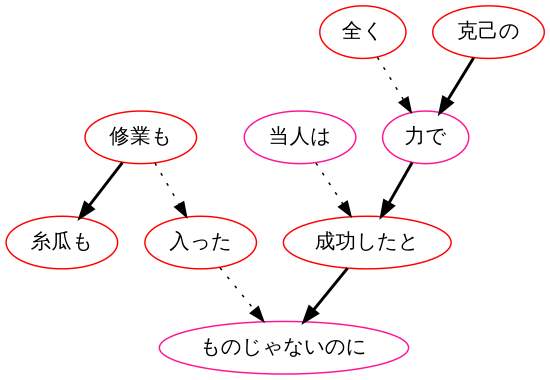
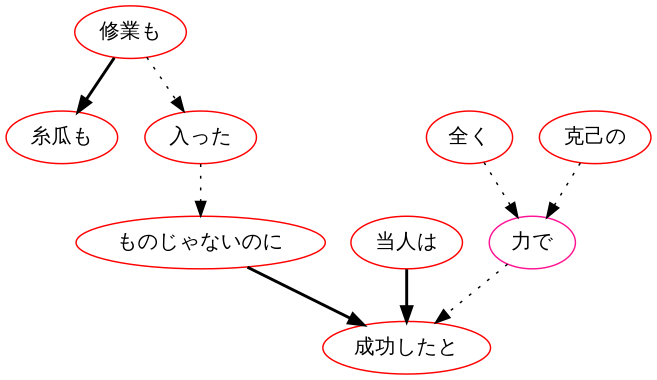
edge "克己の" -> "力で": style bold -> dotted
node "当人は": color deeppink -> red
edge "当人は" -> "成功したと": style dotted -> bold
edge "力で" -> "成功したと": style bold -> dotted
edge "成功したと" -> "ものじゃないのに": reversed
node "ものじゃないのに": color deeppink -> red
